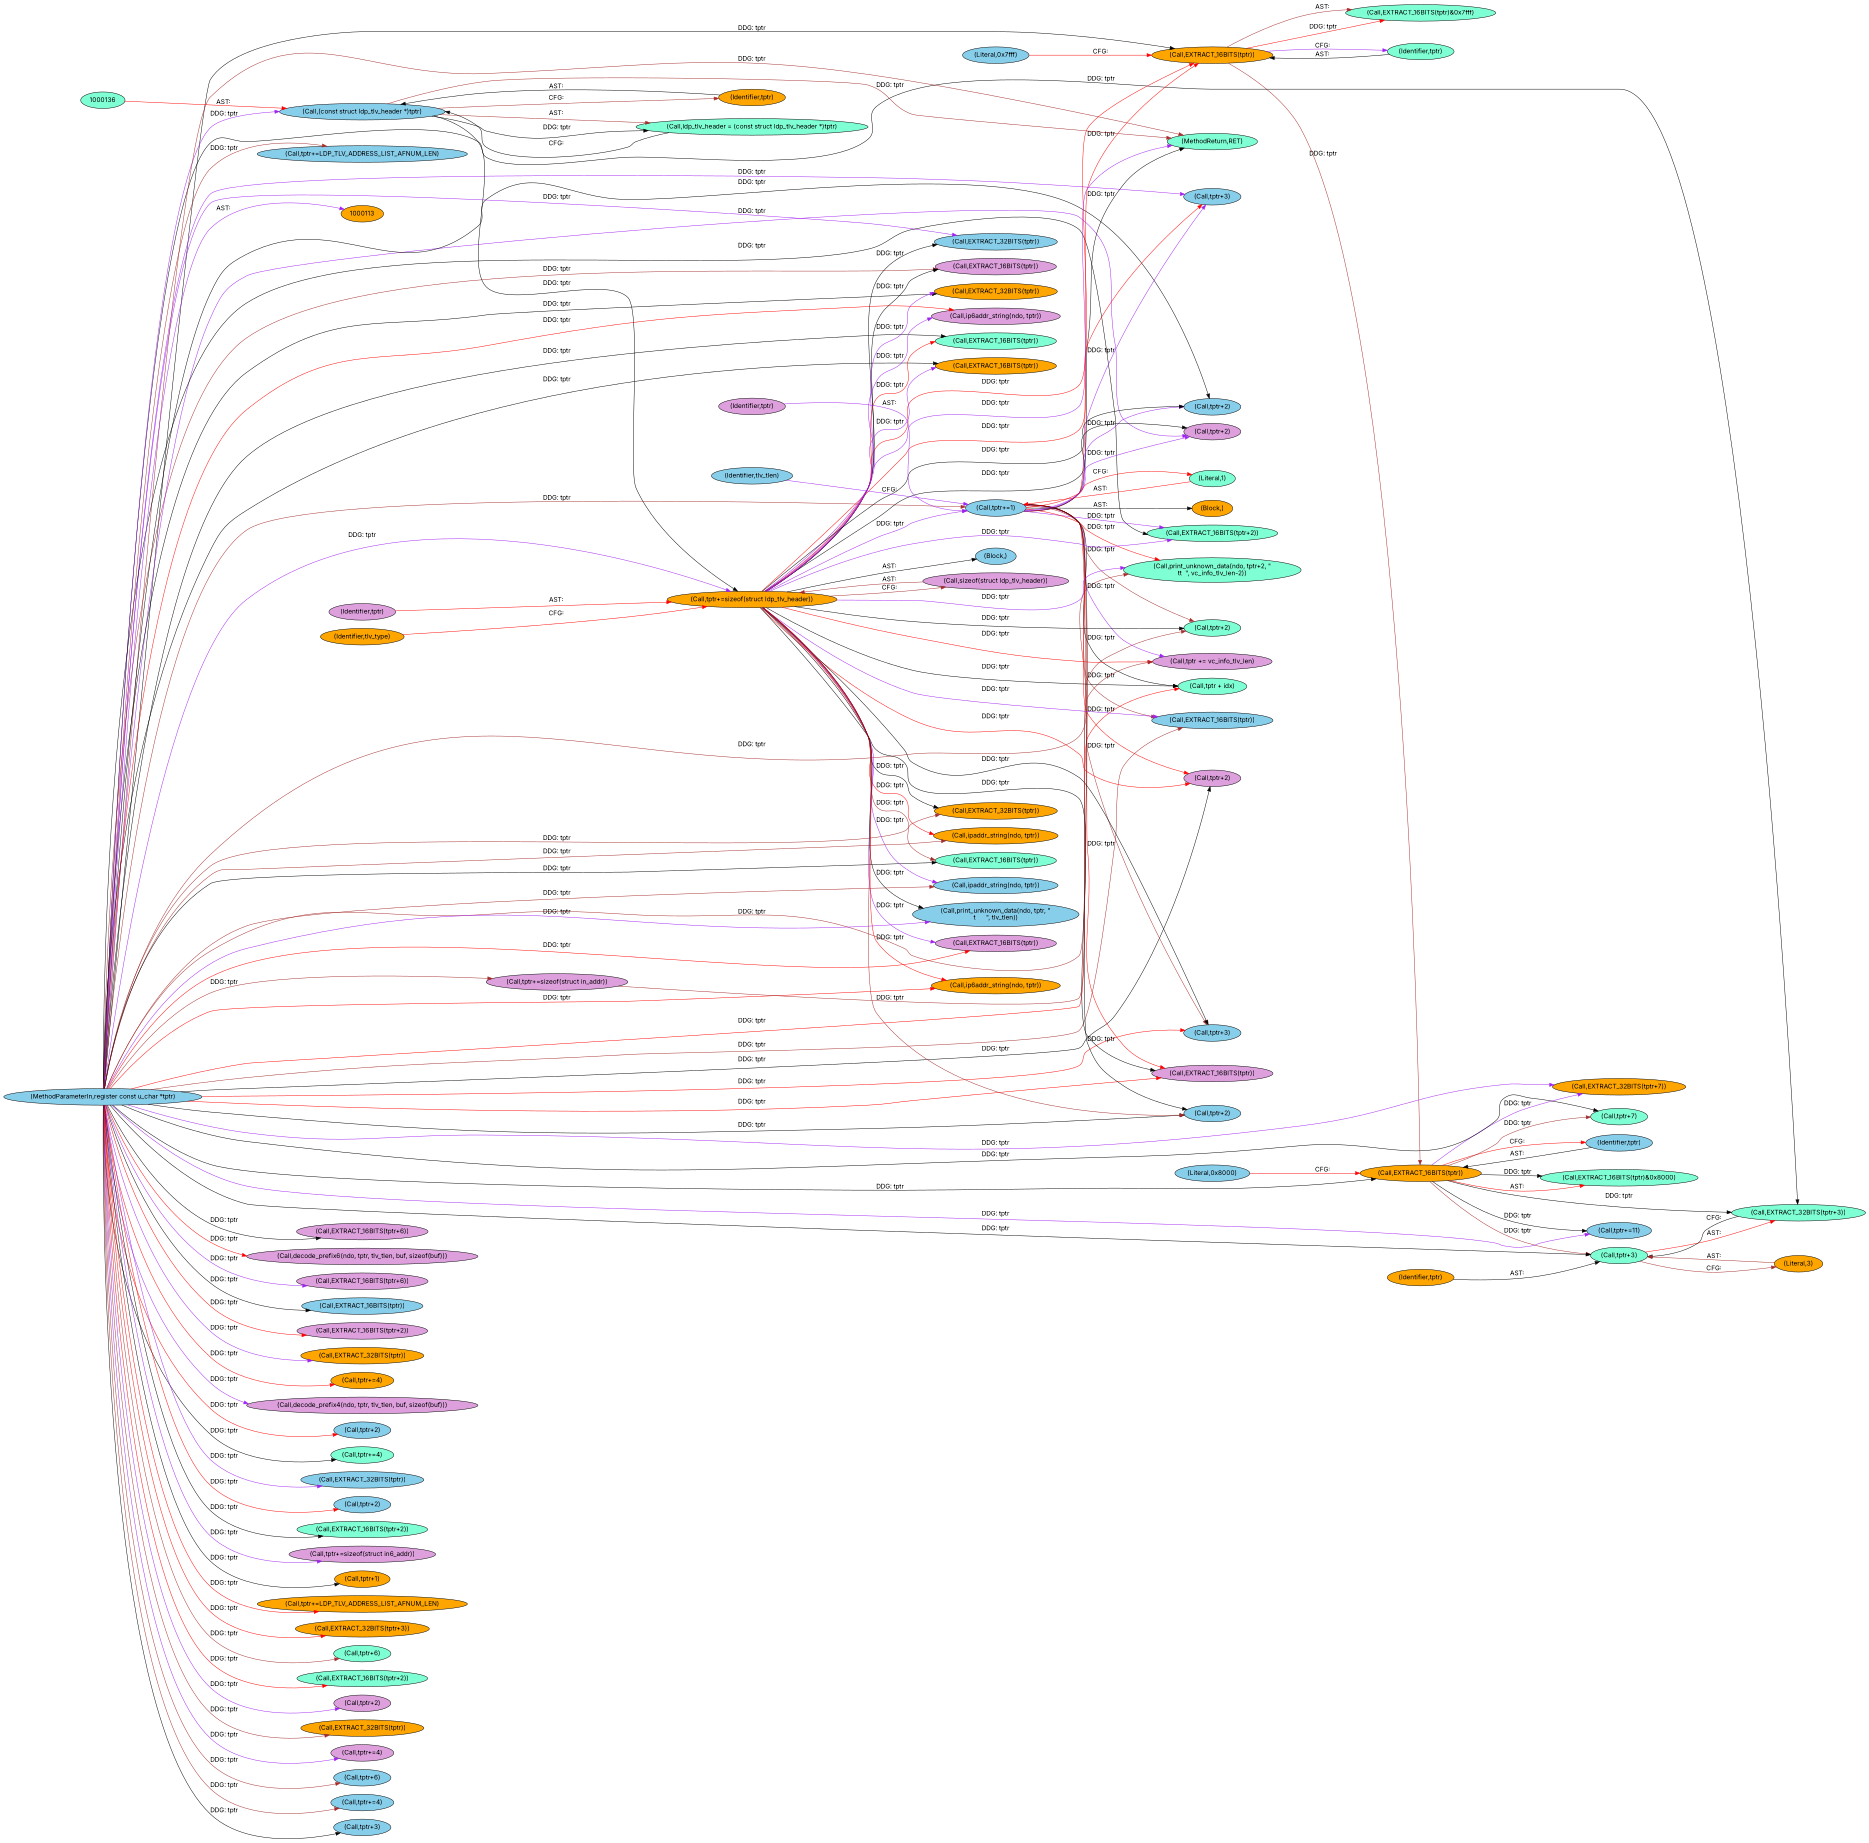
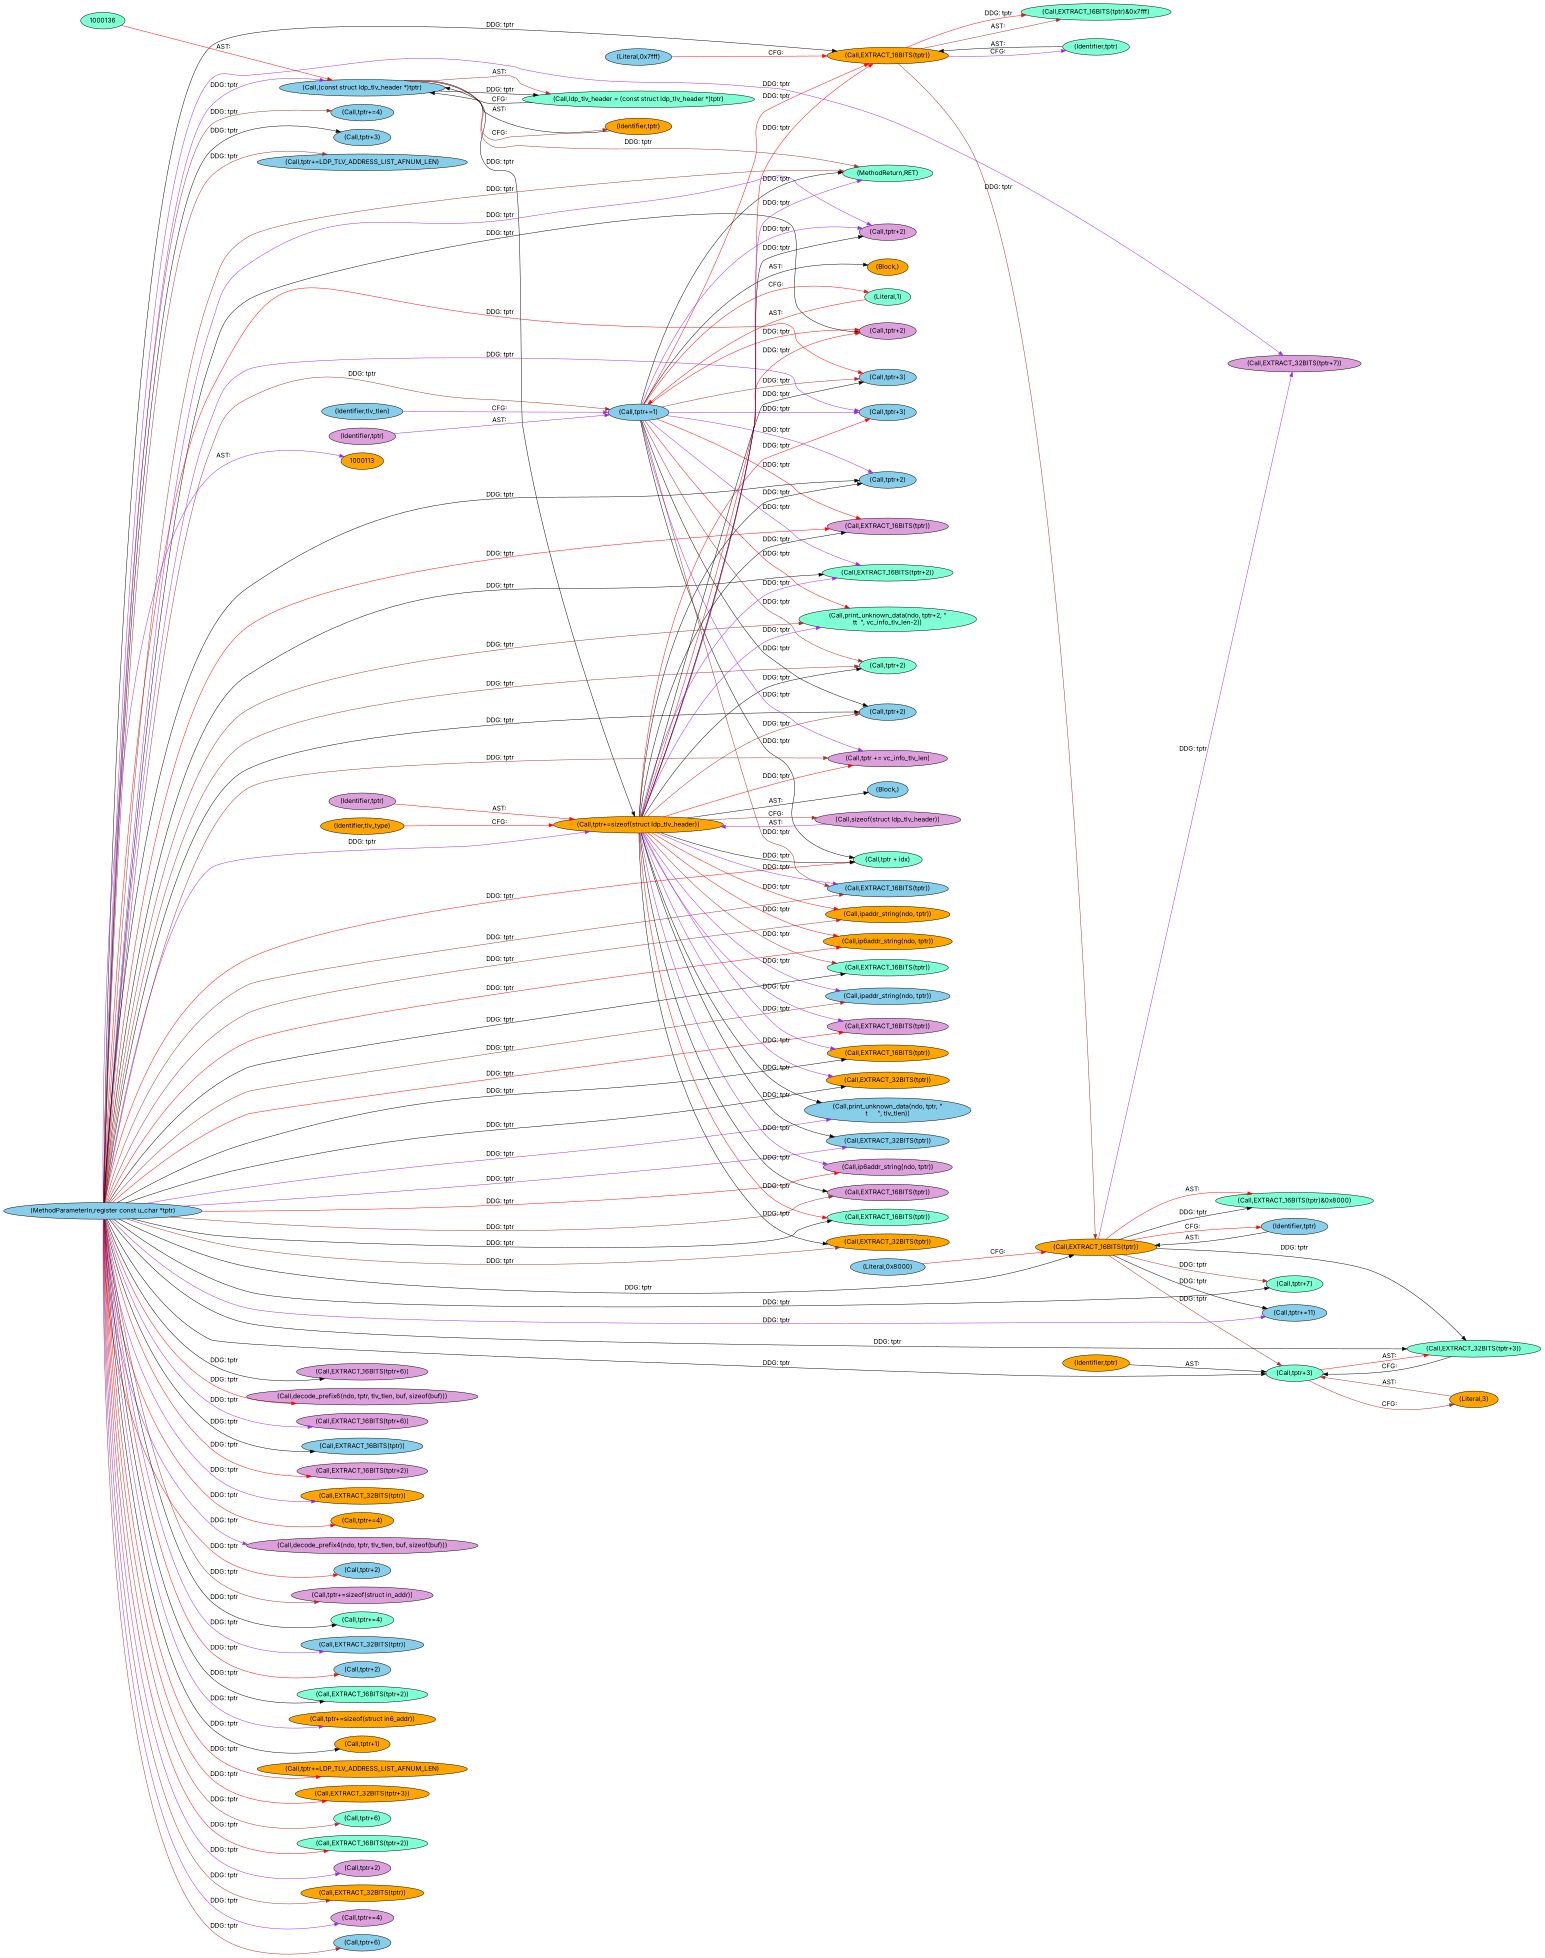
edge "(Call,tptr+=sizeof(struct ldp_tlv_header))" -> "(Call,tptr+=1)": removed, label "DDG: tptr"
edge "(Call,sizeof(struct ldp_tlv_header))" -> "(Call,tptr+=sizeof(struct ldp_tlv_header))": color brown -> purple
edge "(Call,tptr+=sizeof(struct in_addr))" -> "(Call,tptr += vc_info_tlv_len)": now "(MethodParameterIn,register const u_char *tptr)" -> "(Call,tptr += vc_info_tlv_len)"
node "(Call,EXTRACT_32BITS(tptr+7))": fillcolor orange -> plum
node "(Call,tptr+=sizeof(struct in6_addr))": fillcolor plum -> orange
